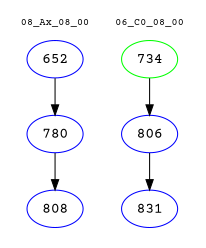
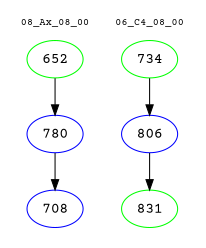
cluster "06_C0_08_00": label "06_C0_08_00" -> "06_C4_08_00"
node "652": color blue -> green
node "808": label "808" -> "708"
node "831": color blue -> green
